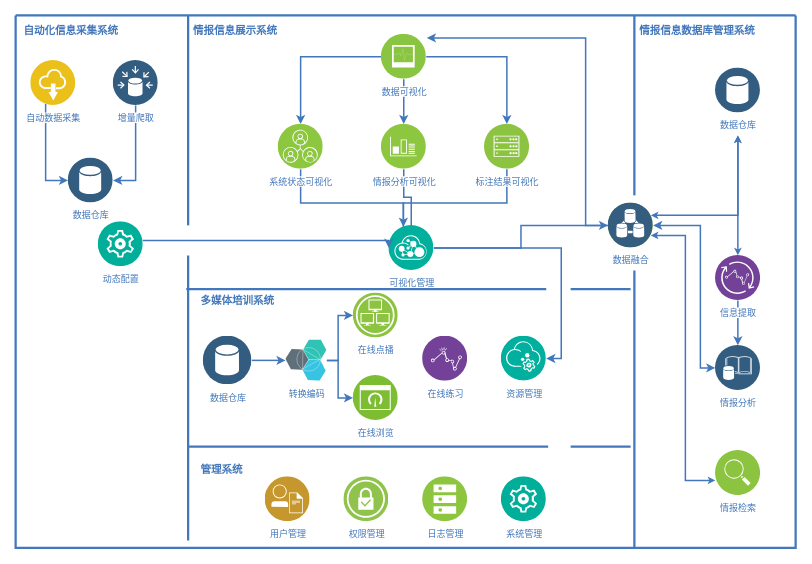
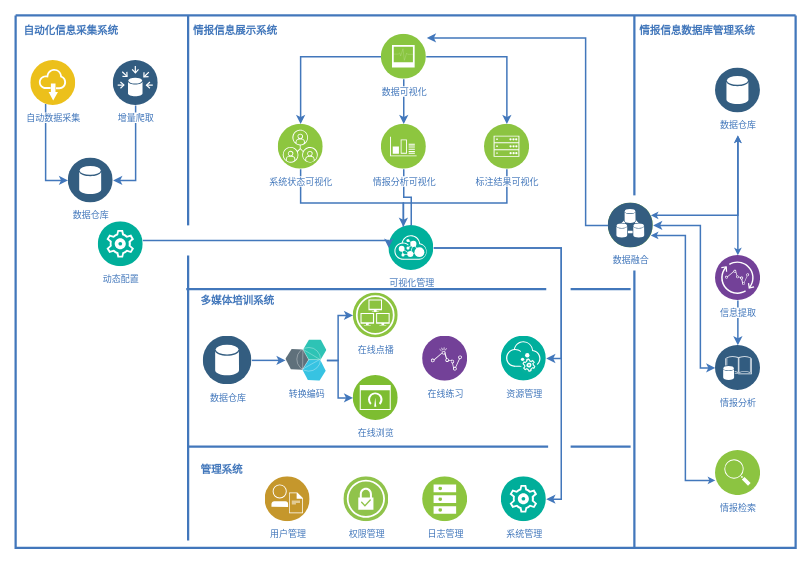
edge "可视化管理" -> "数据融合": now "可视化管理" -> "系统管理"
